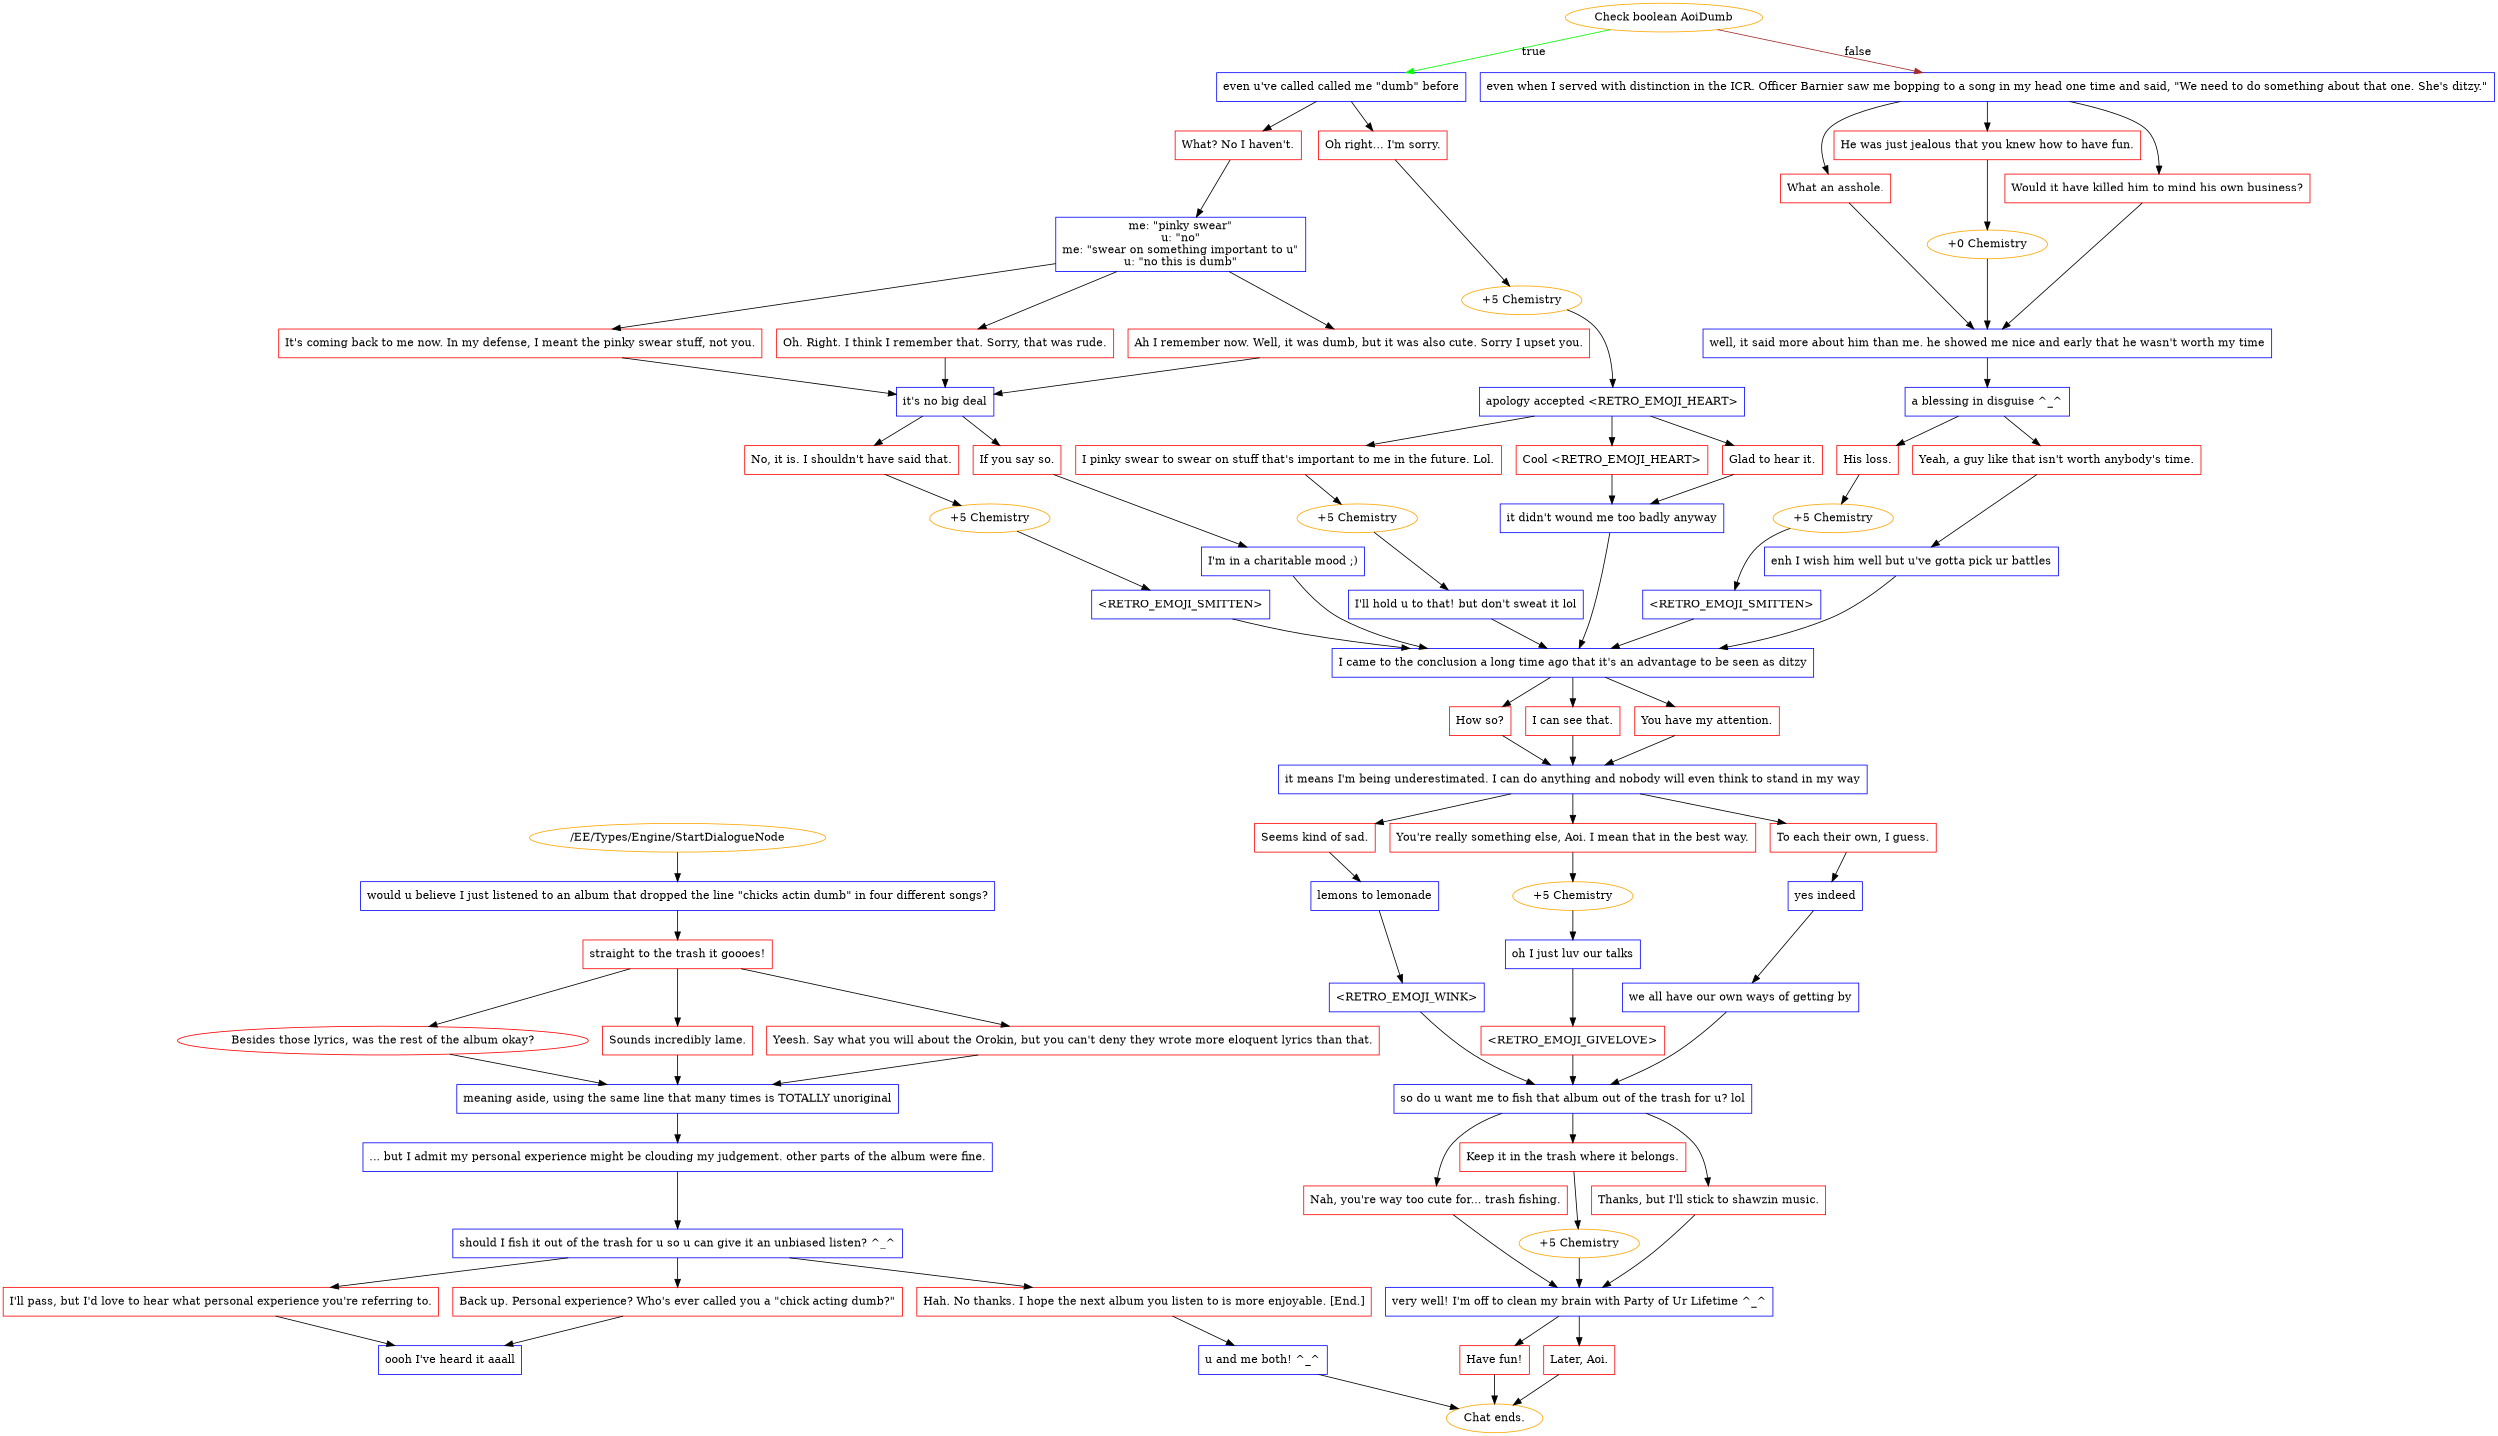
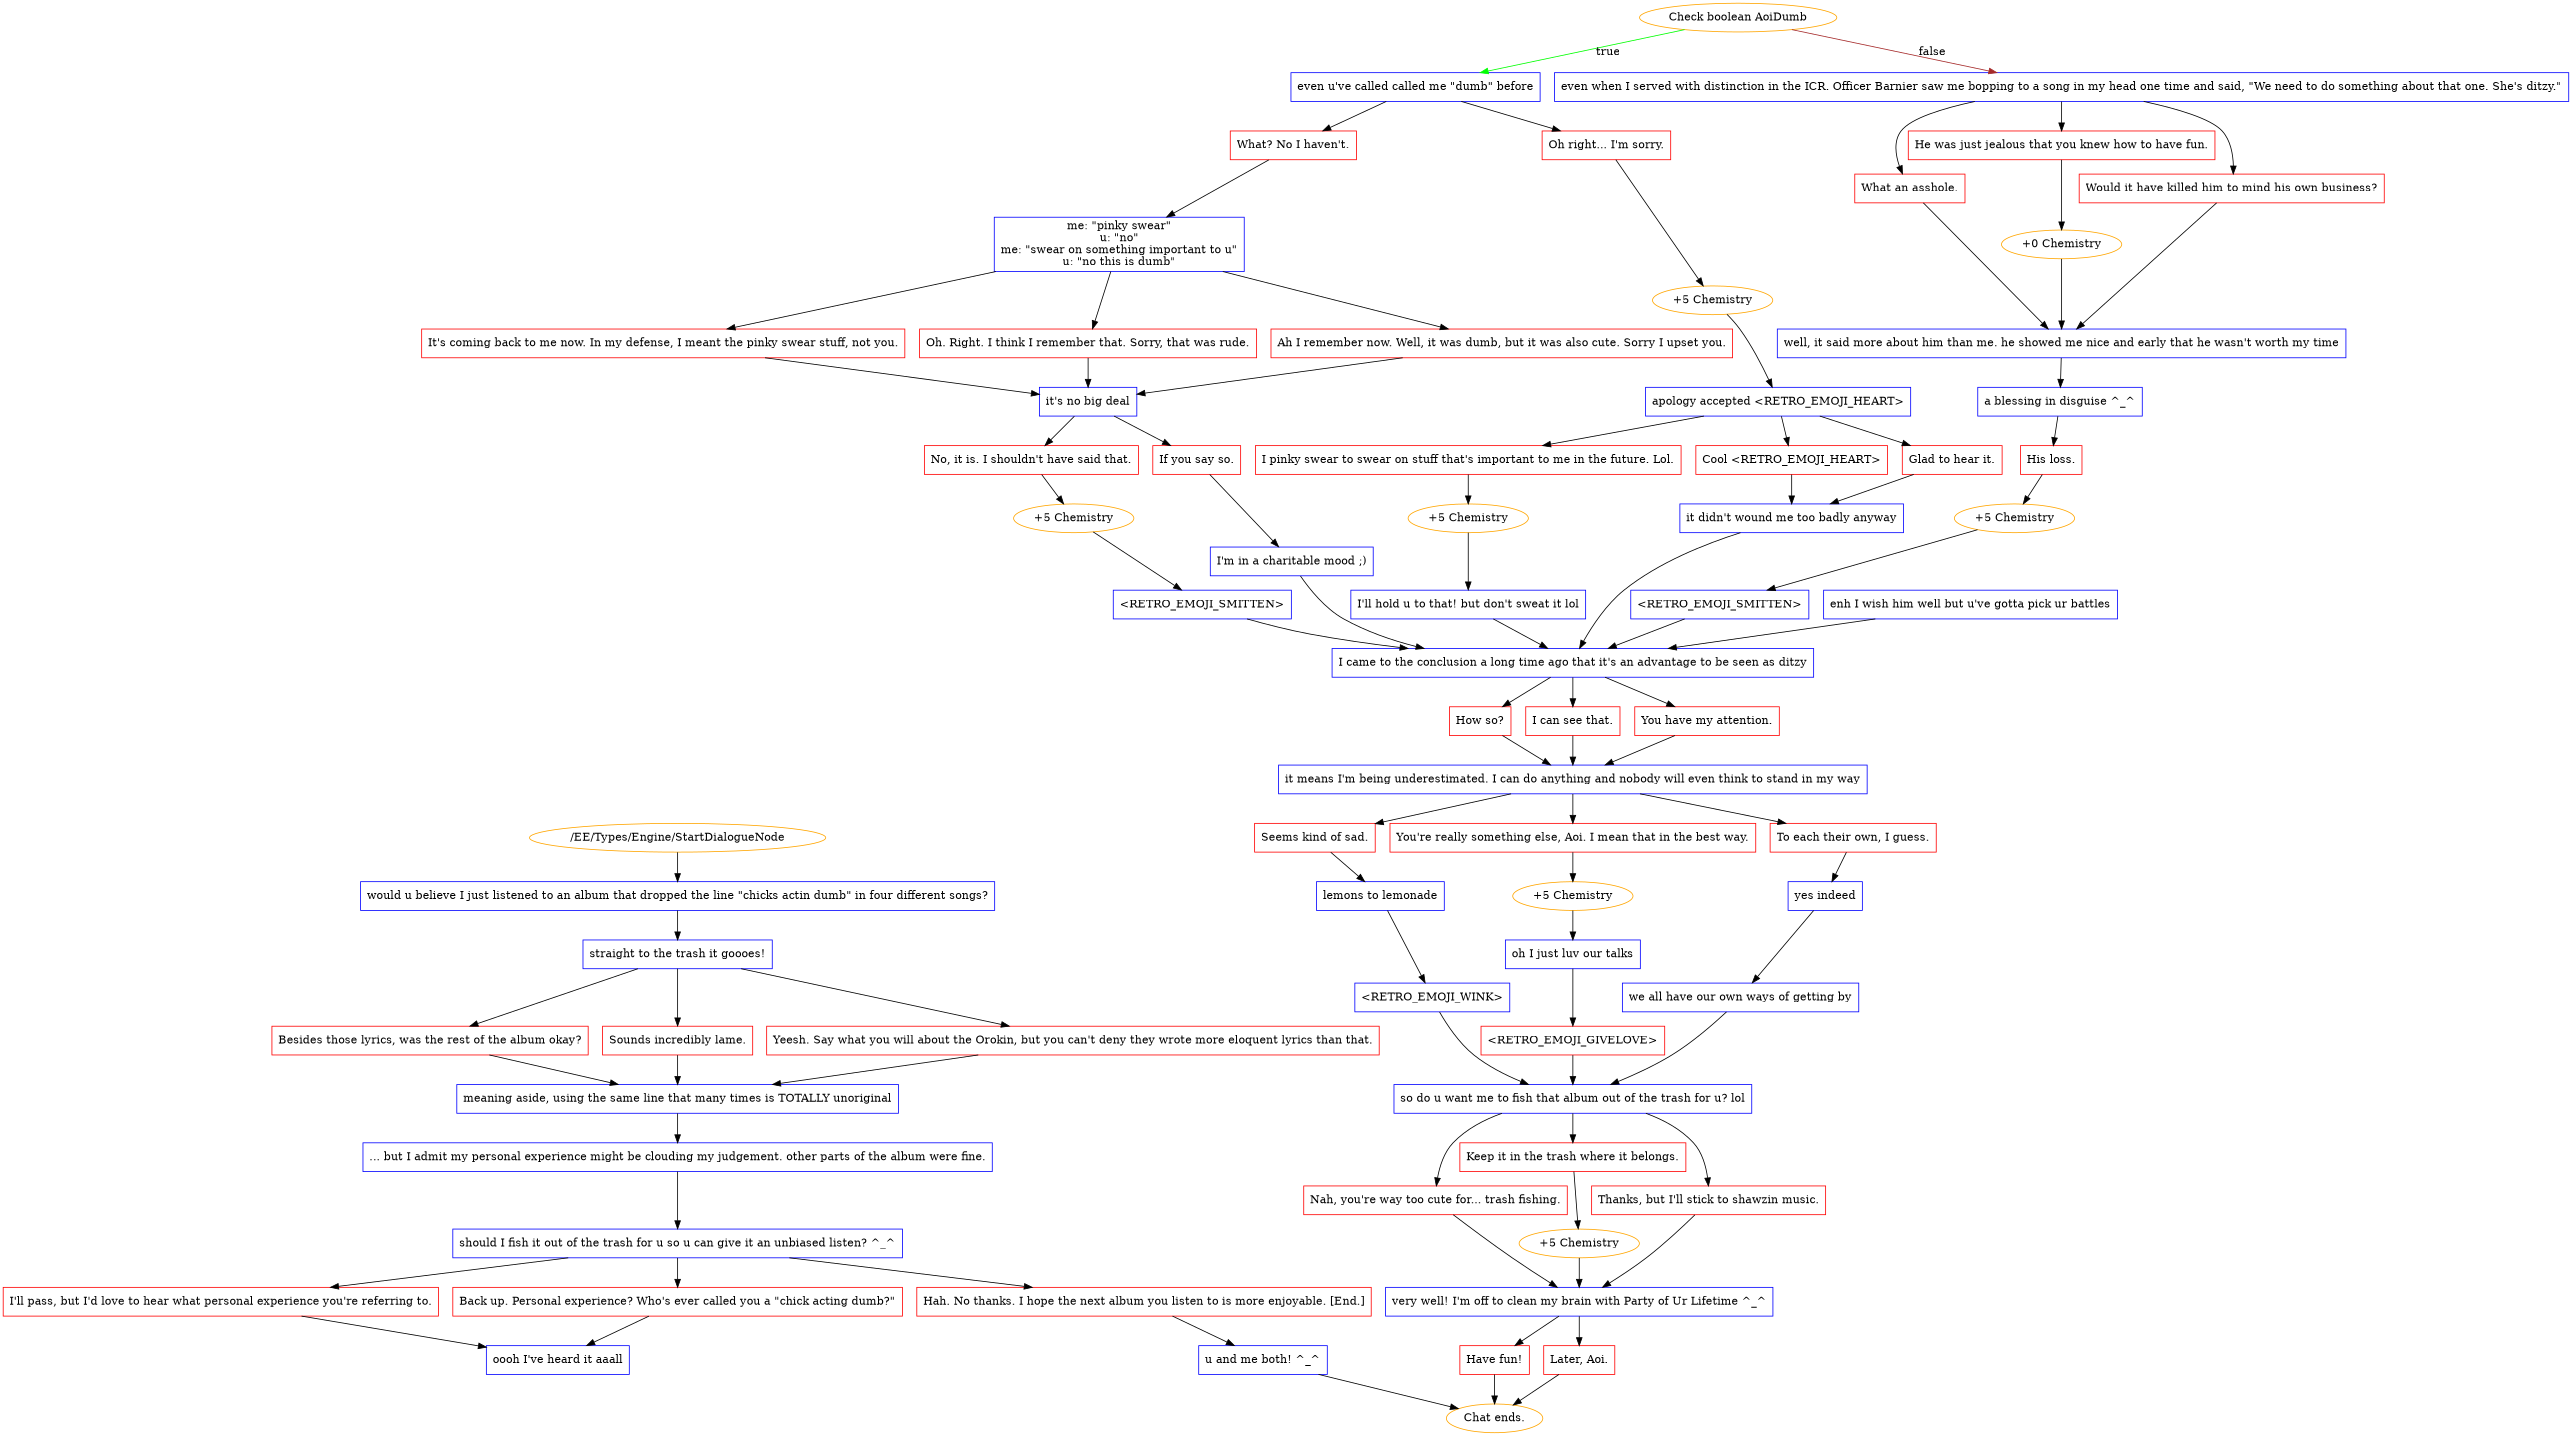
node "Yeah, a guy like that isn't worth anybody's time.": removed
node "straight to the trash it goooes!": color red -> blue
node "Besides those lyrics, was the rest of the album okay?": shape ellipse -> box
